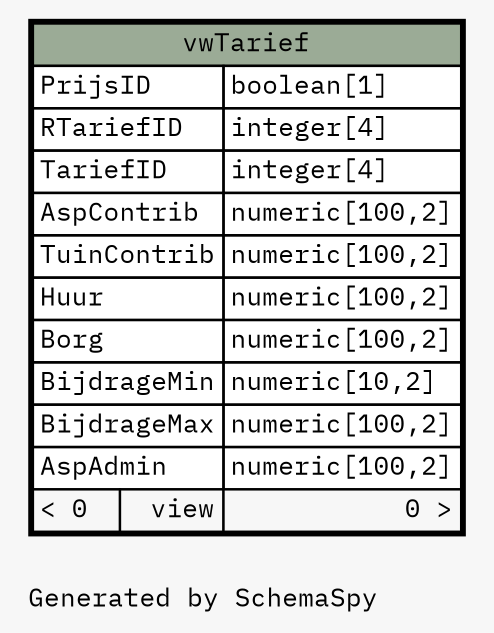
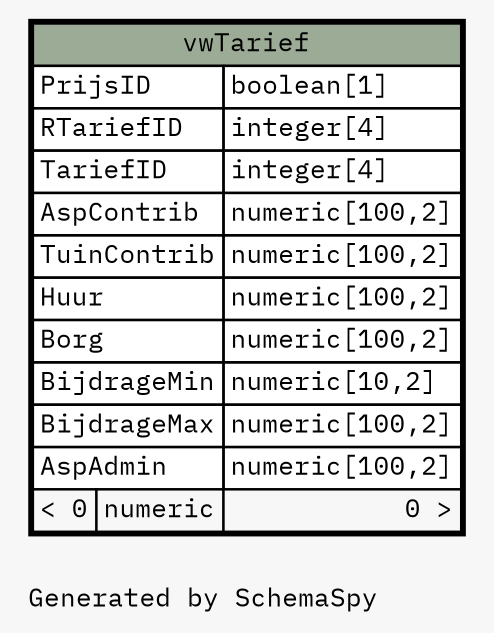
node "vwTarief": text "view" -> "numeric"
